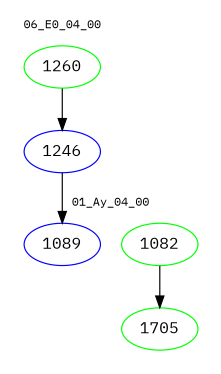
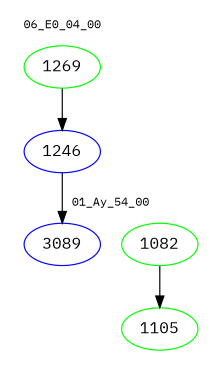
node "1260": label "1260" -> "1269"
cluster "01_Ay_04_00": label "01_Ay_04_00" -> "01_Ay_54_00"
node "1089": label "1089" -> "3089"
node "1705": label "1705" -> "1105"
